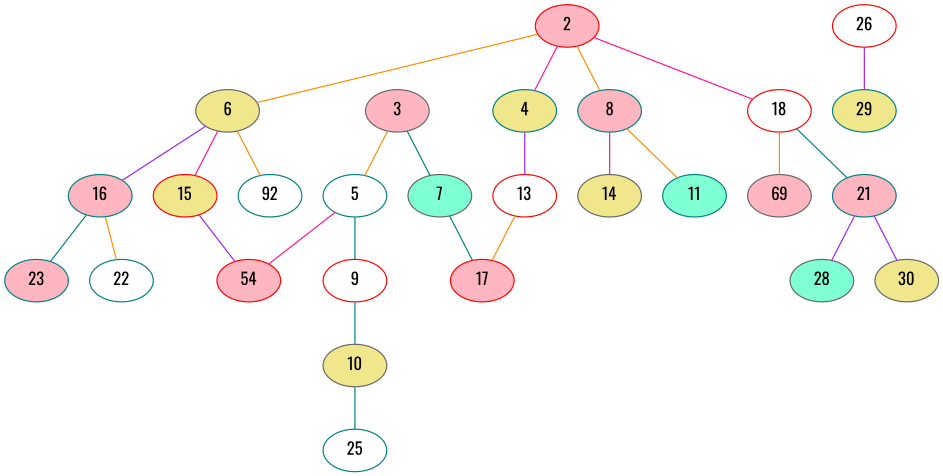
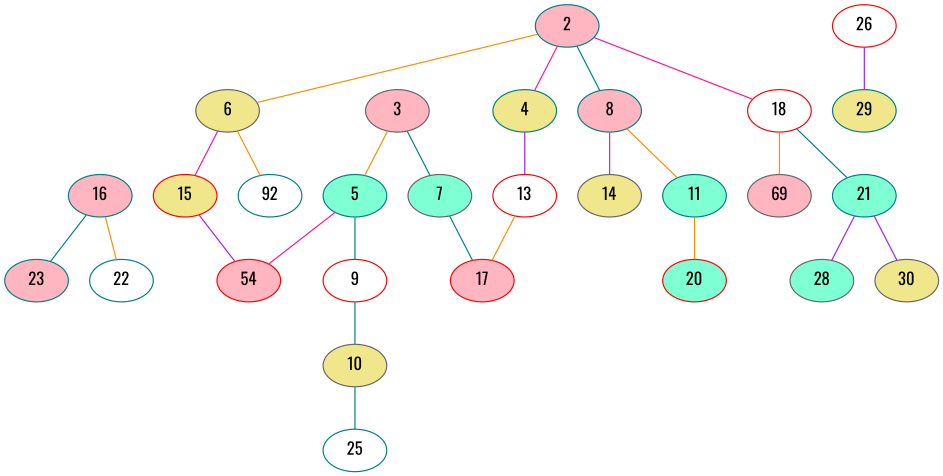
node "2": color red -> teal
edge "2" -- "8": color darkorange -> teal
edge "6" -- "16": removed
node "5": fillcolor white -> aquamarine
node "21": fillcolor lightpink -> aquamarine
node "20": added
